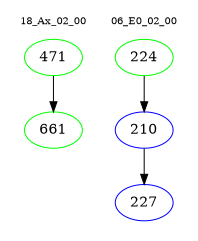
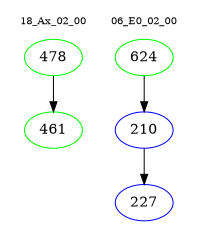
node "471": label "471" -> "478"
node "224": label "224" -> "624"
node "661": label "661" -> "461"
